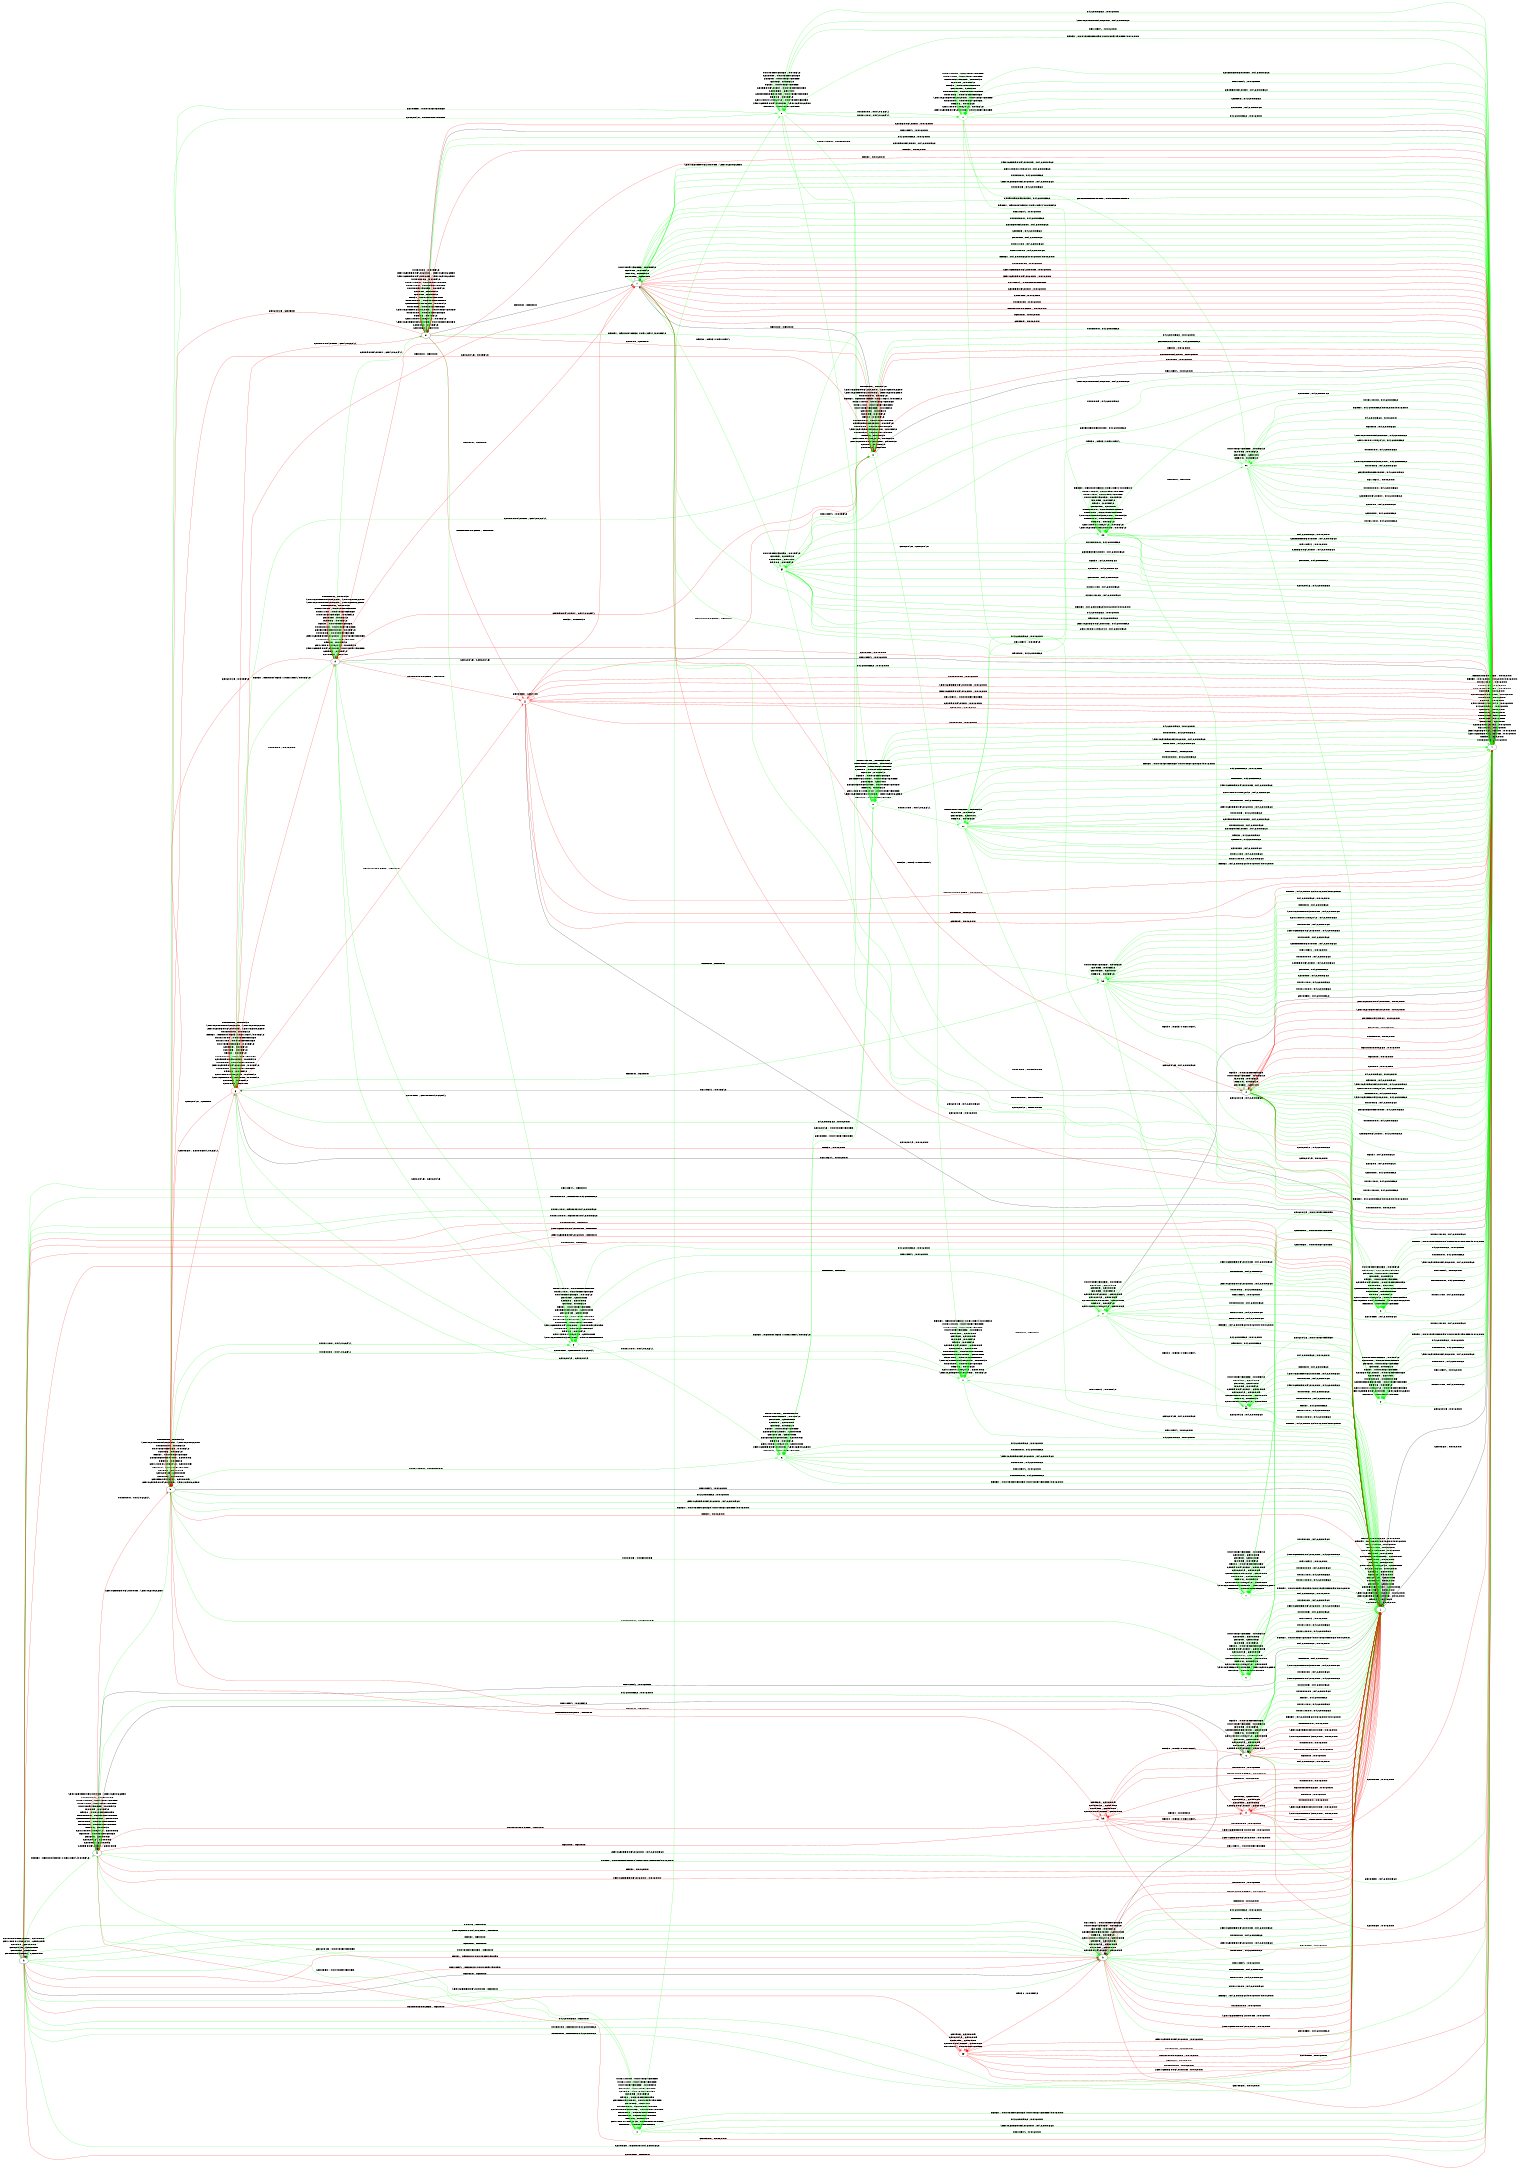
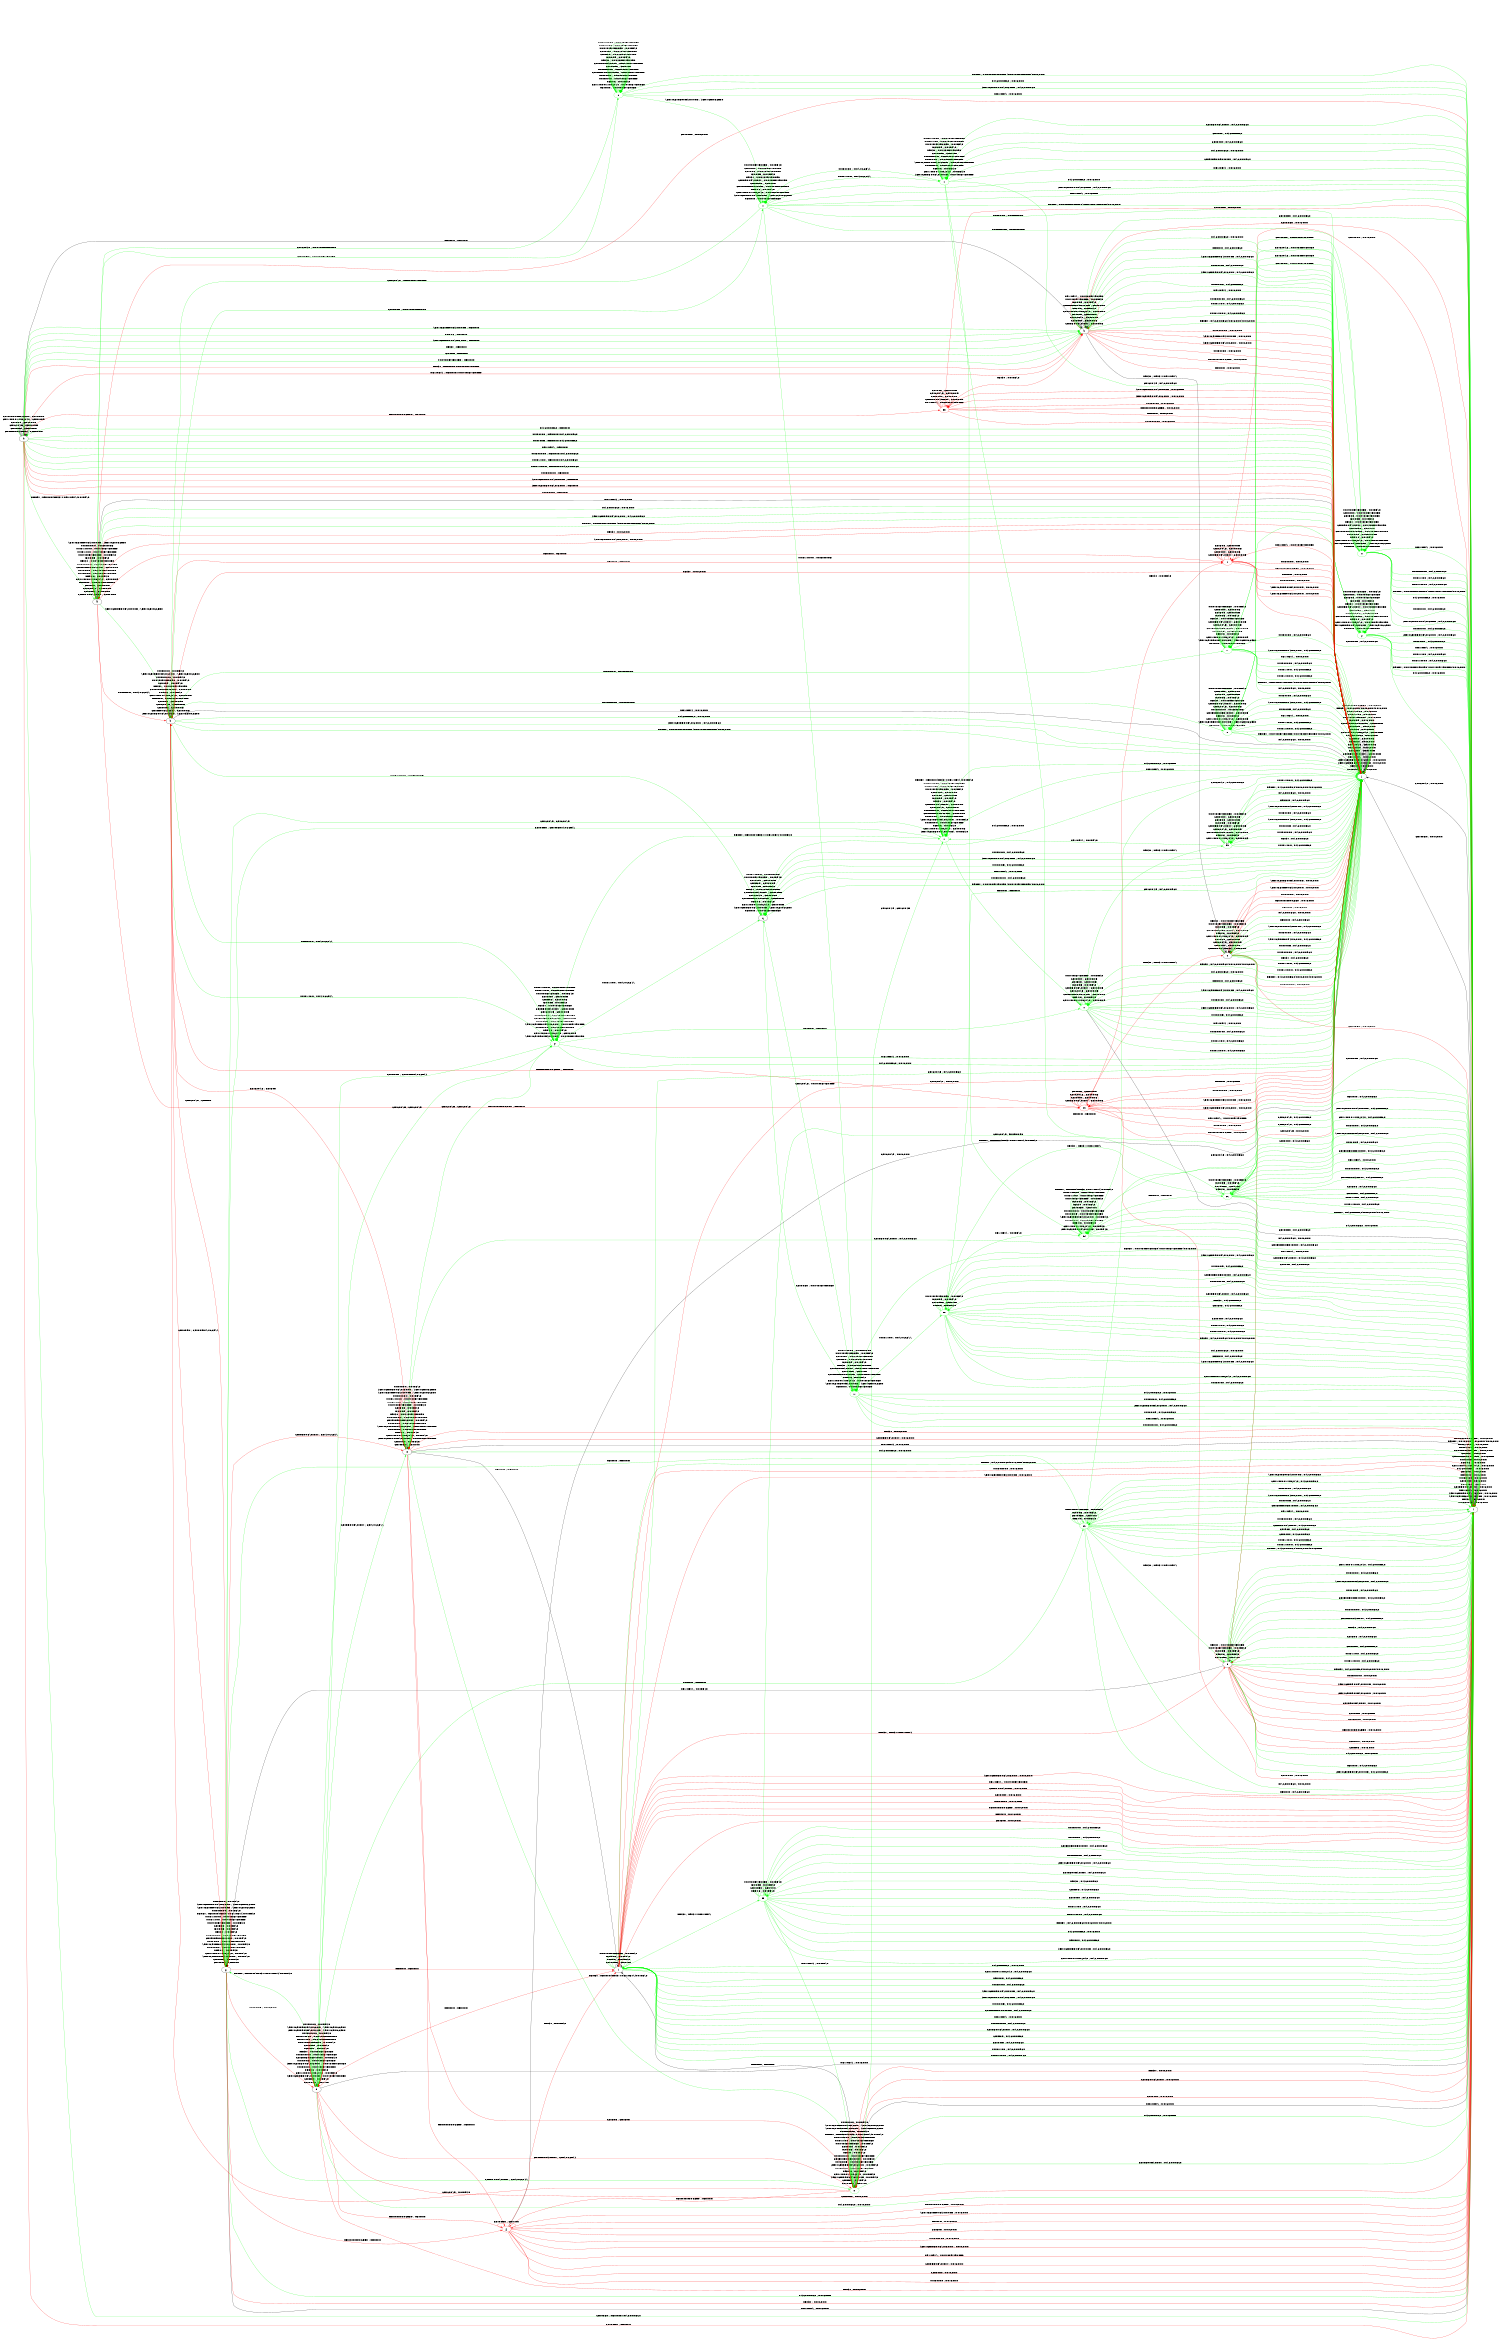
edge "z" -> "cc": label "CH_EXTENDED_DATA / UNIMPLEMENTED" -> "KEXINIT / KEXINIT"
edge "d" -> "b": removed, label "CH_CLOSE / NO_RESP"
node "g": color red -> black
node "q": color green -> black
edge "c" -> "a": removed, label "NEWKEYS / NO_RESP"
